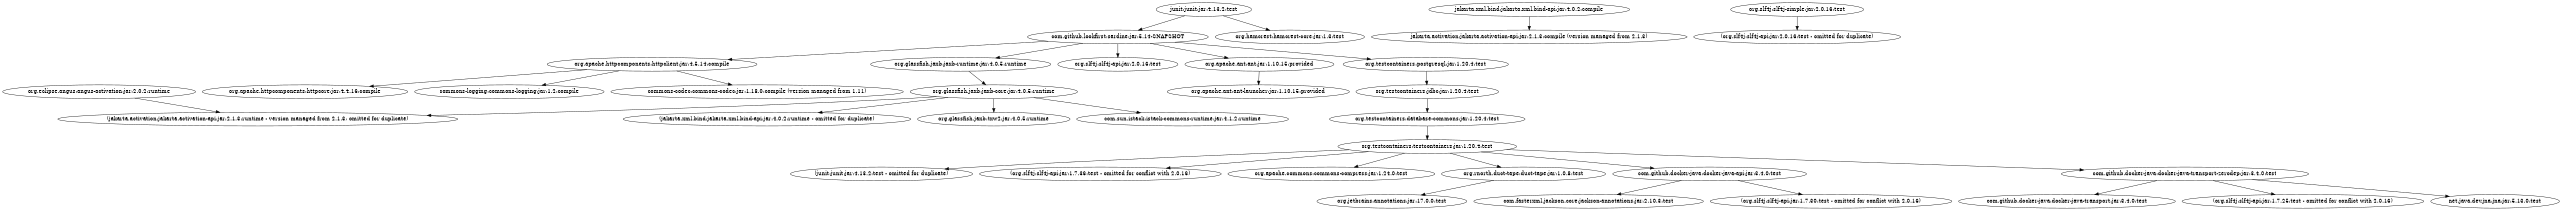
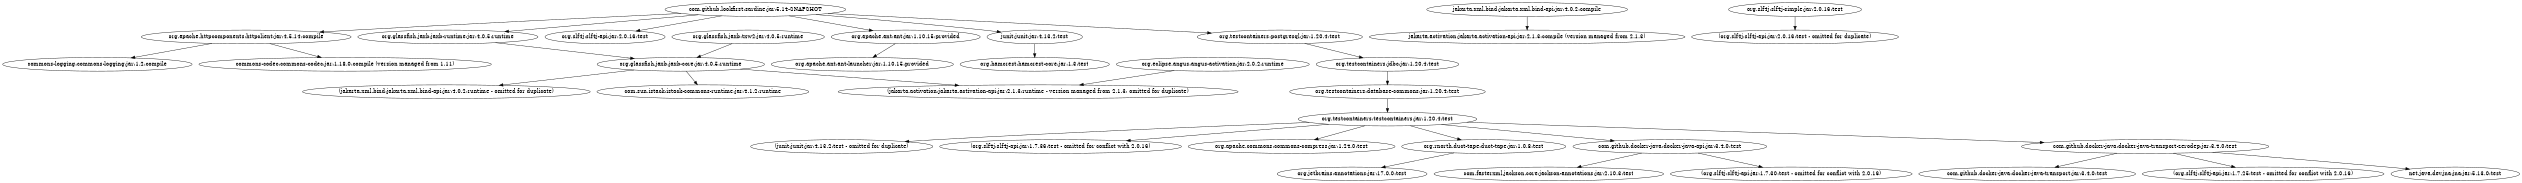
edge "junit:junit:jar:4.13.2:test" -> "com.github.lookfirst:sardine:jar:5.14-SNAPSHOT": reversed
node "org.apache.httpcomponents:httpcore:jar:4.4.16:compile": removed
edge "org.glassfish.jaxb:jaxb-core:jar:4.0.5:runtime" -> "org.glassfish.jaxb:txw2:jar:4.0.5:runtime": reversed
